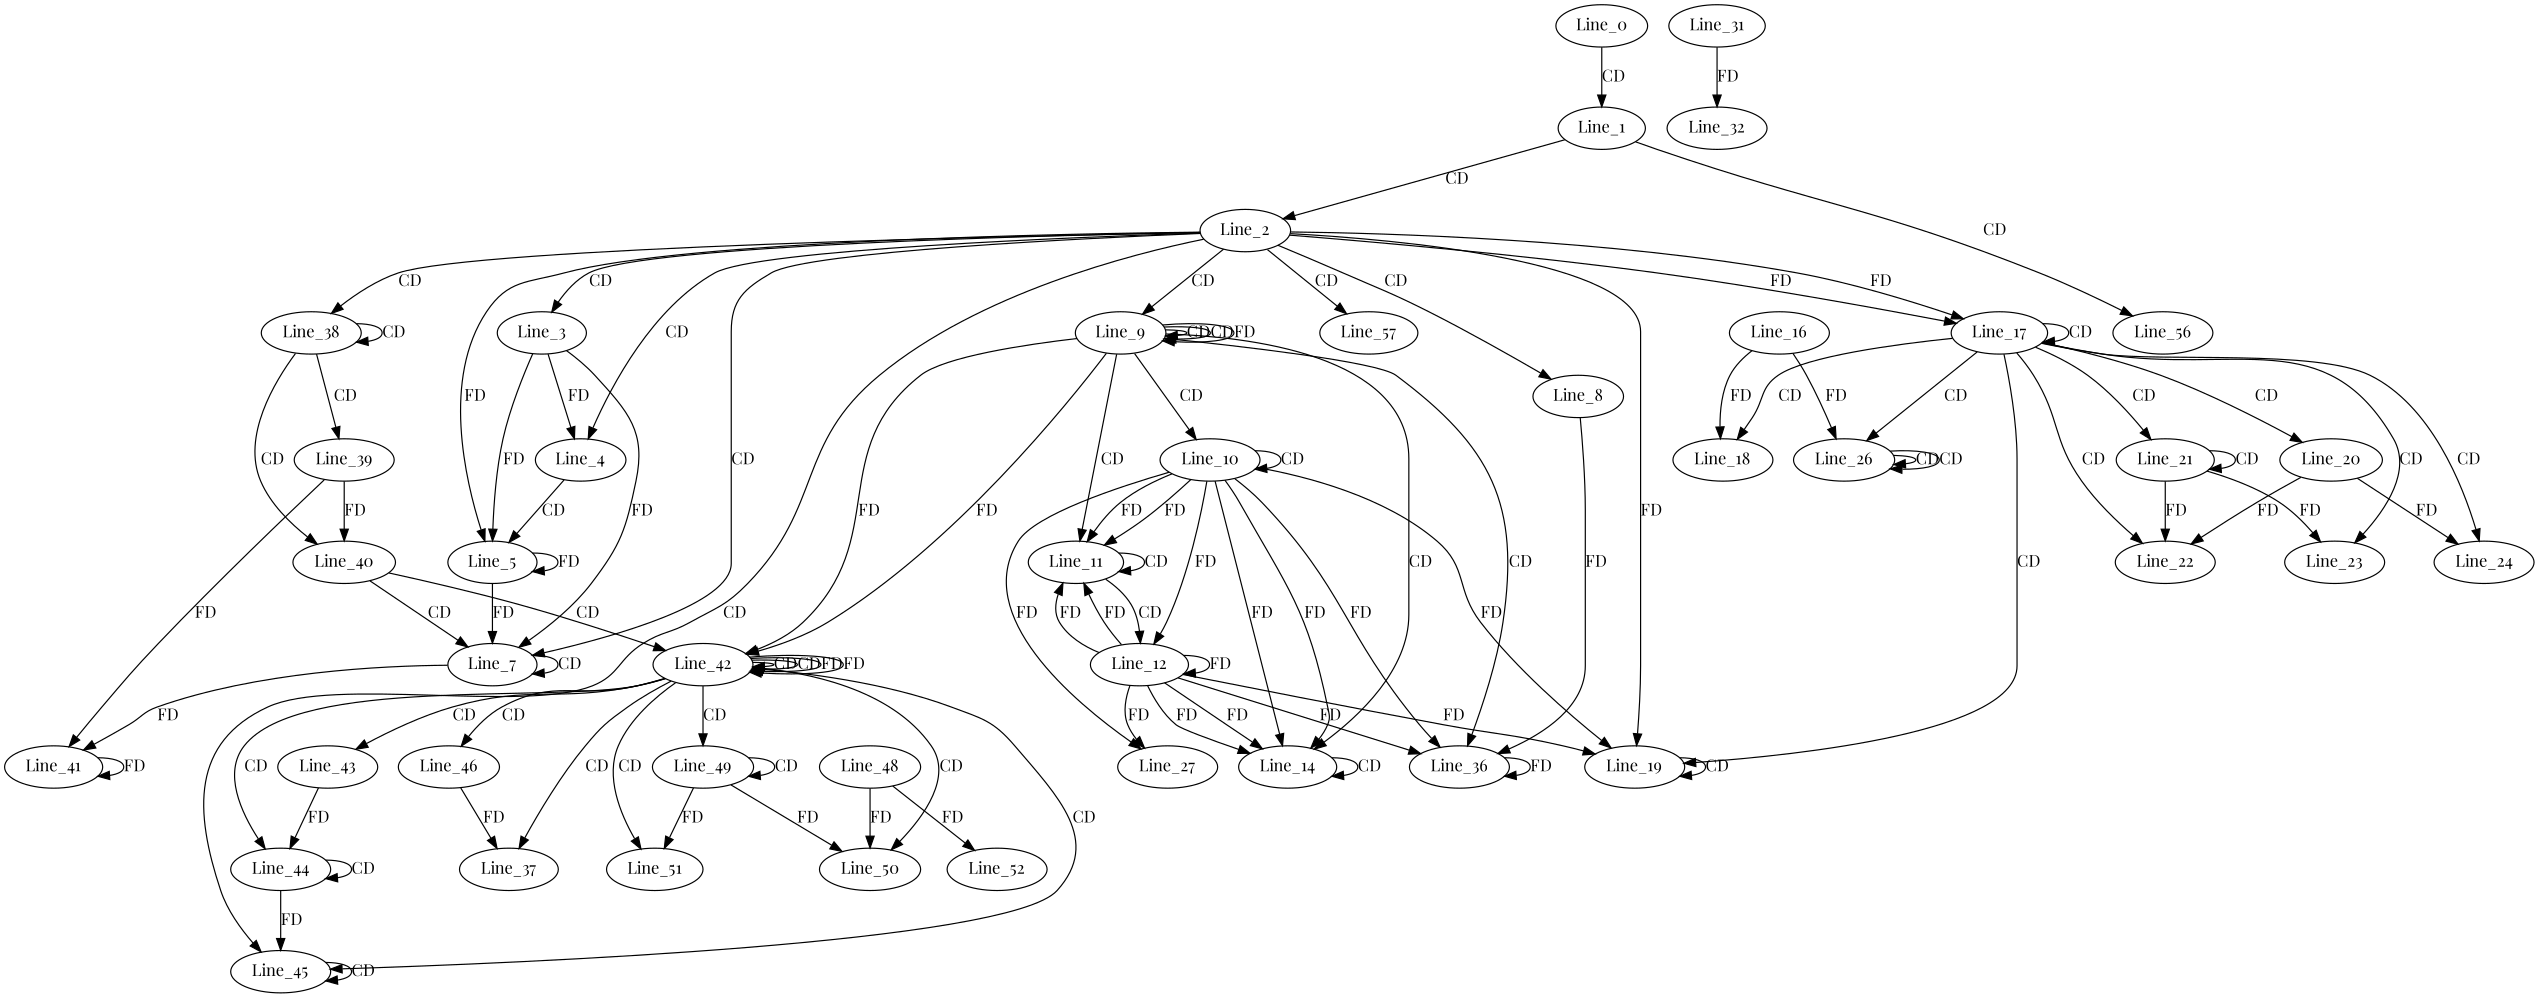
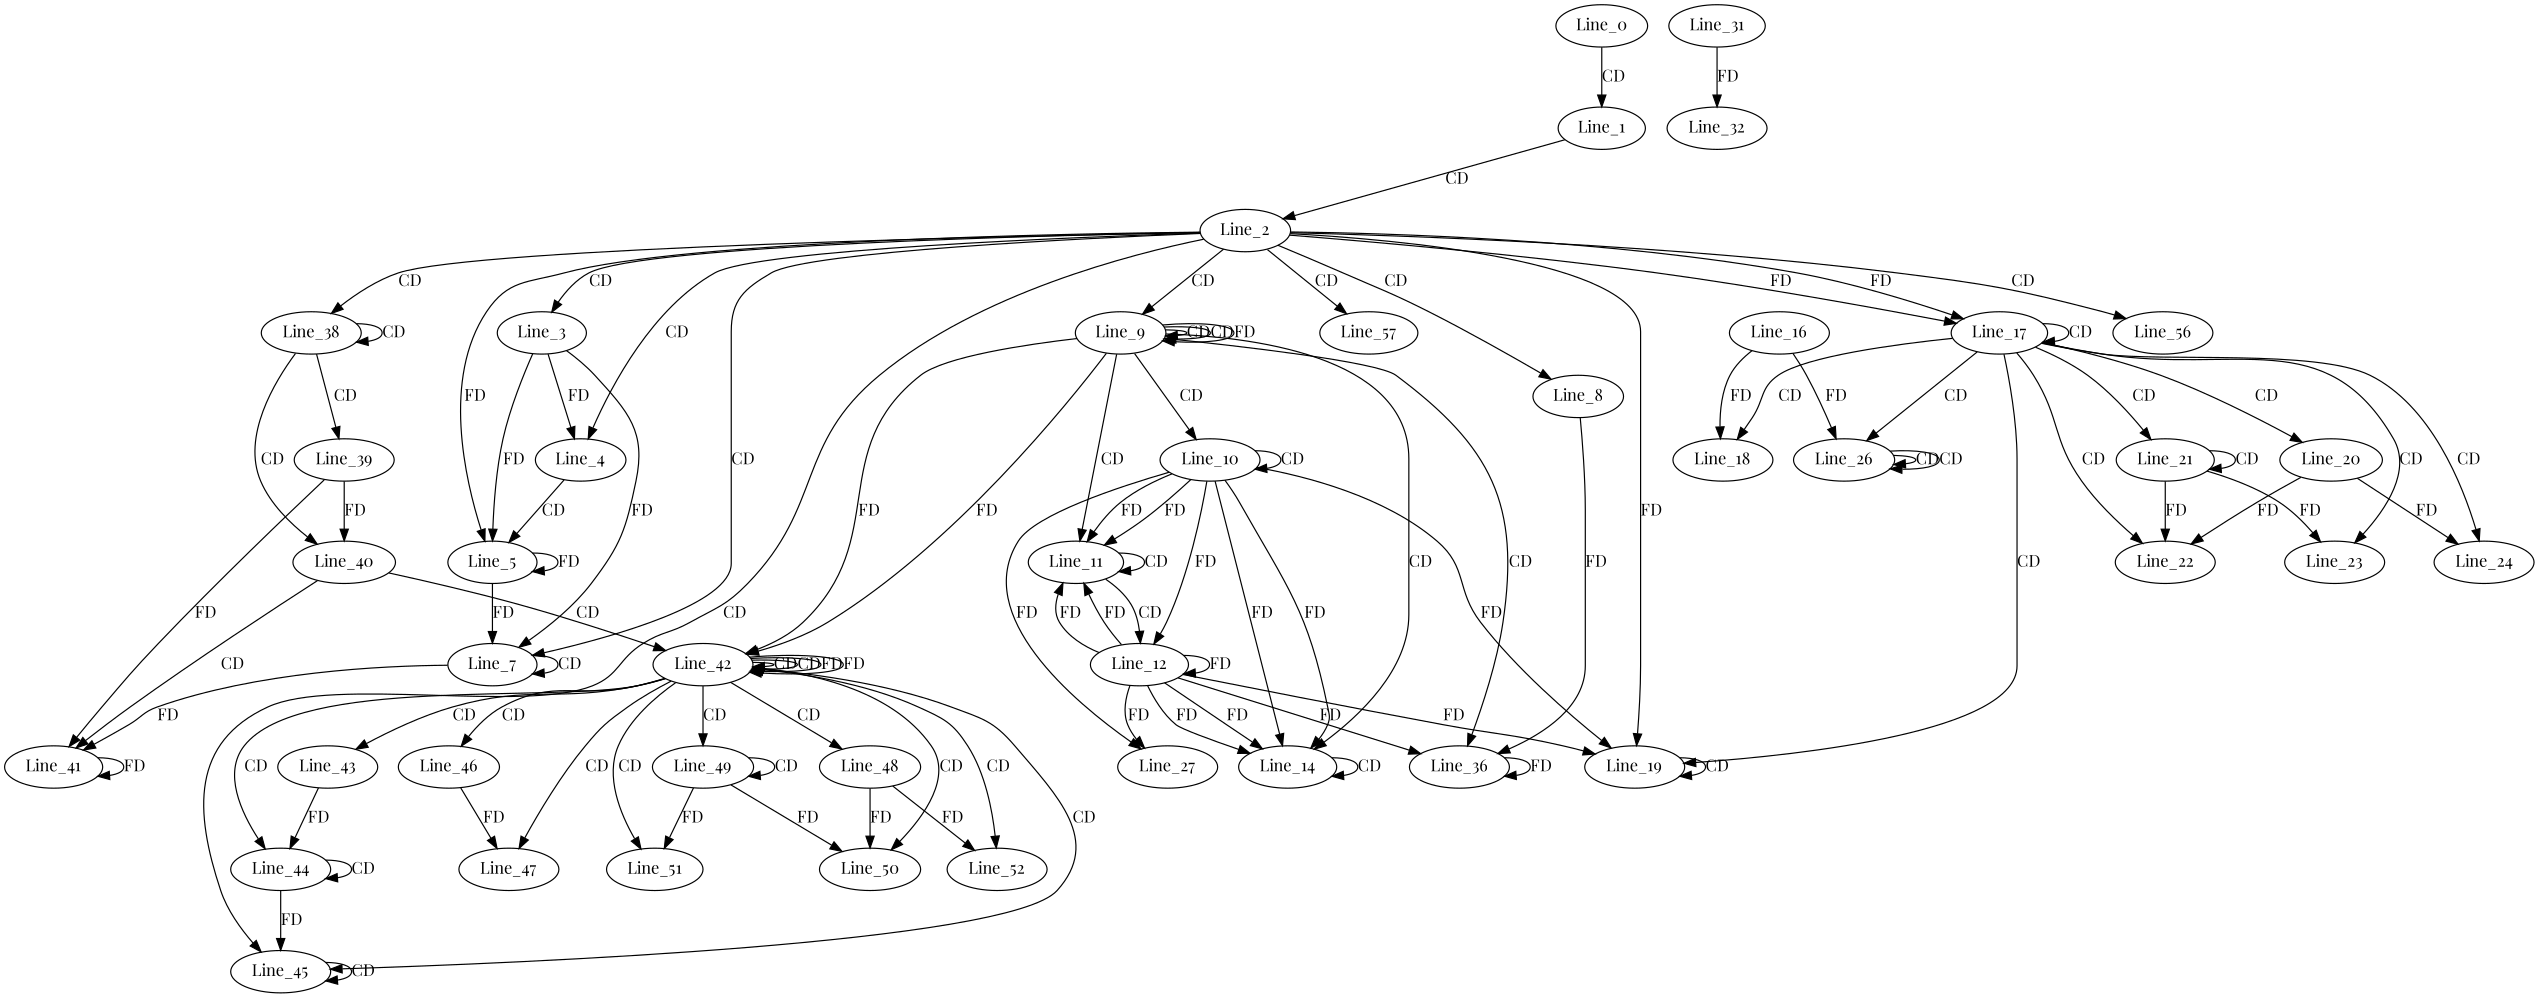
edge "Line_1" -> "Line_56": now "Line_2" -> "Line_56"
edge "Line_10" -> "Line_36": removed, label "FD"
edge "Line_40" -> "Line_7": now "Line_40" -> "Line_41"
edge "Line_42" -> "Line_52": added, label "CD"
edge "Line_42" -> "Line_48": added, label "CD"
node "Line_37": label "Line_37" -> "Line_47"
